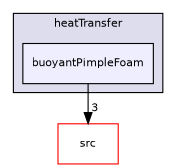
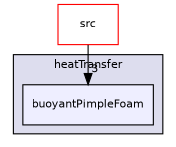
edge "buoyantPimpleFoam" -> "src": reversed
